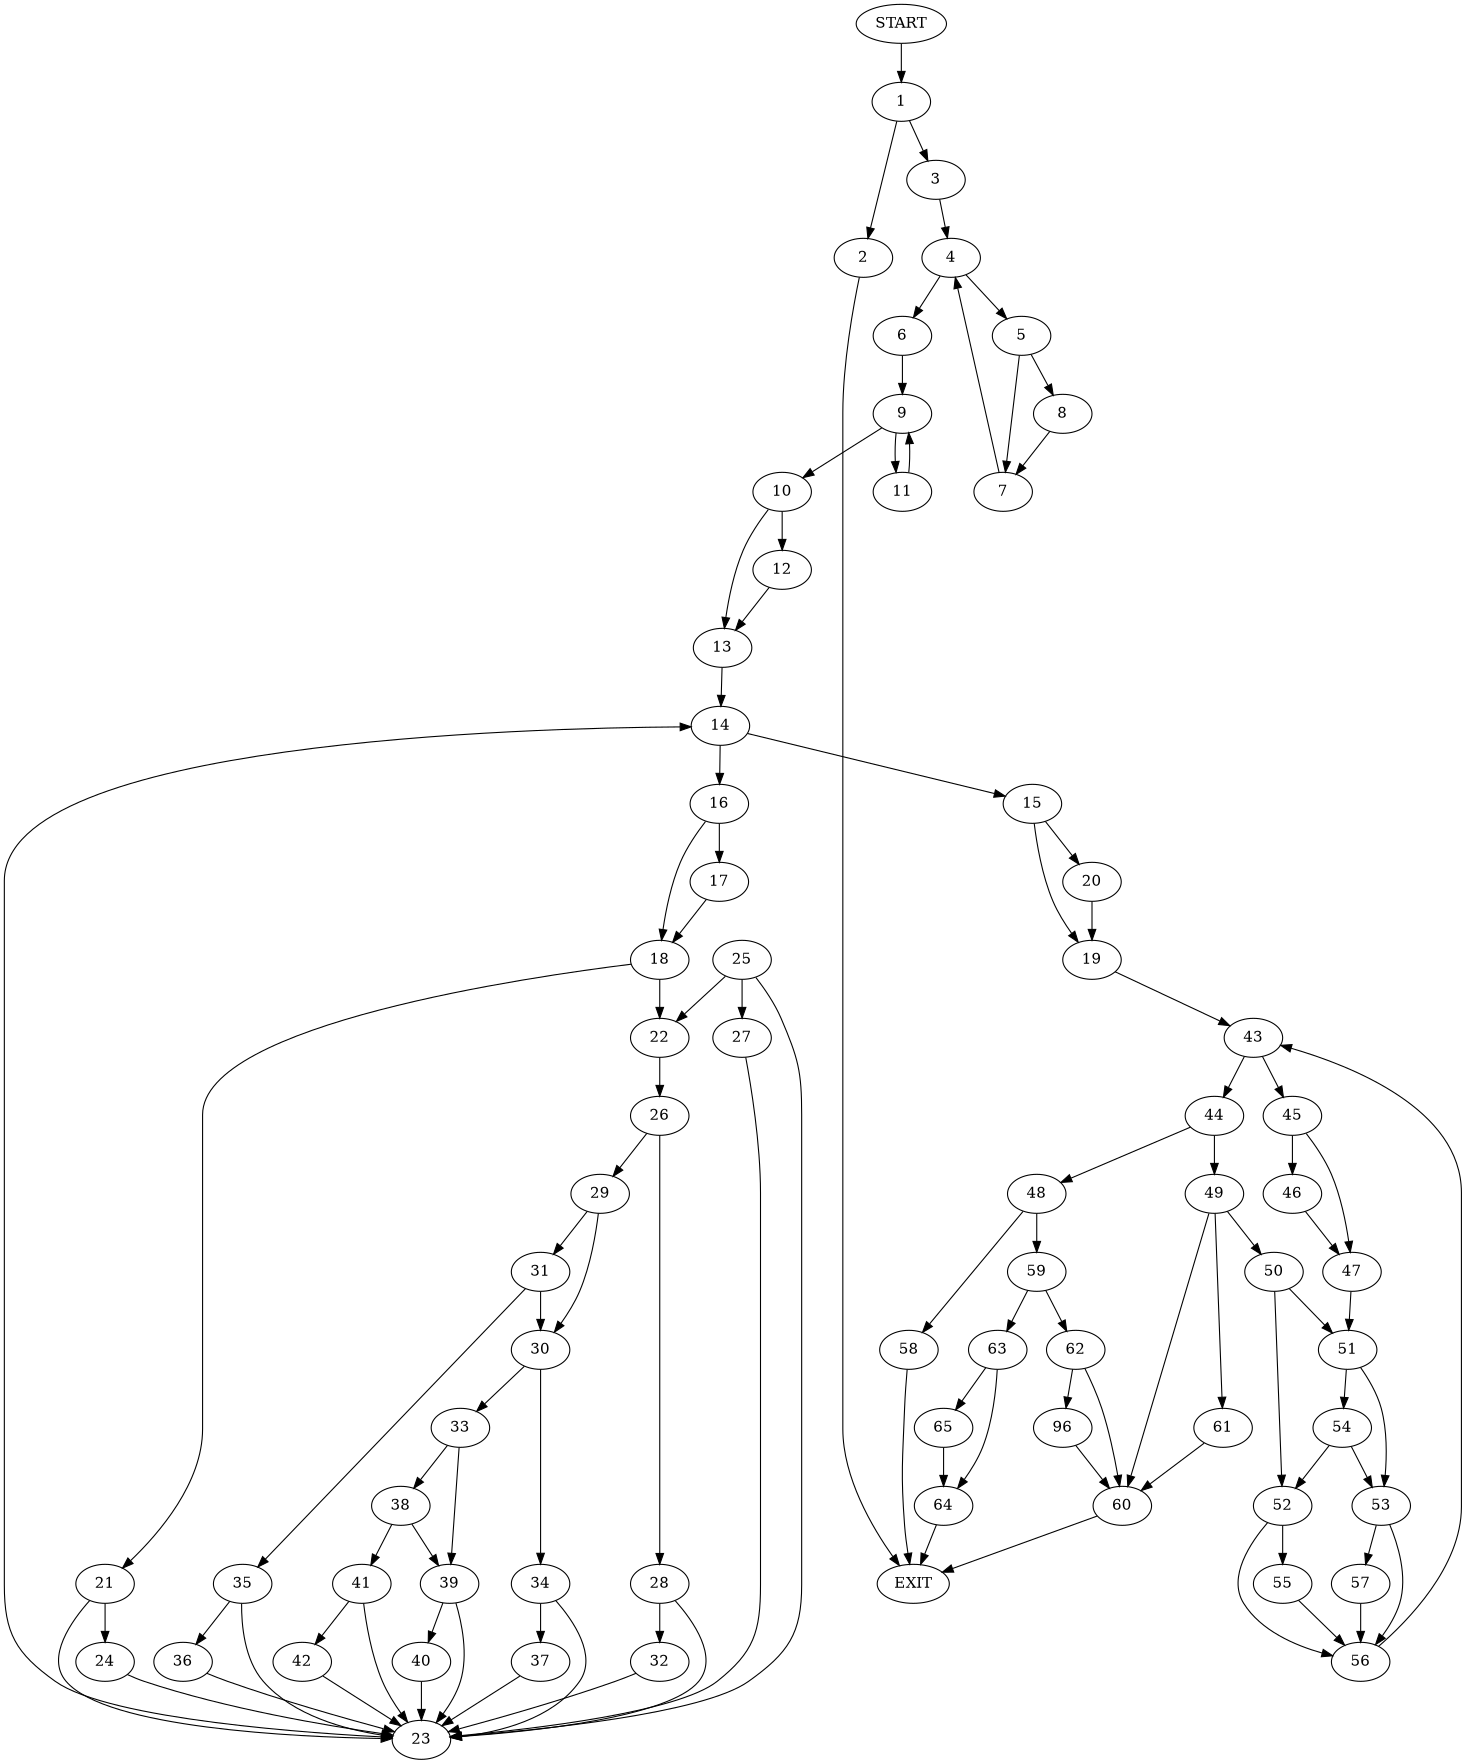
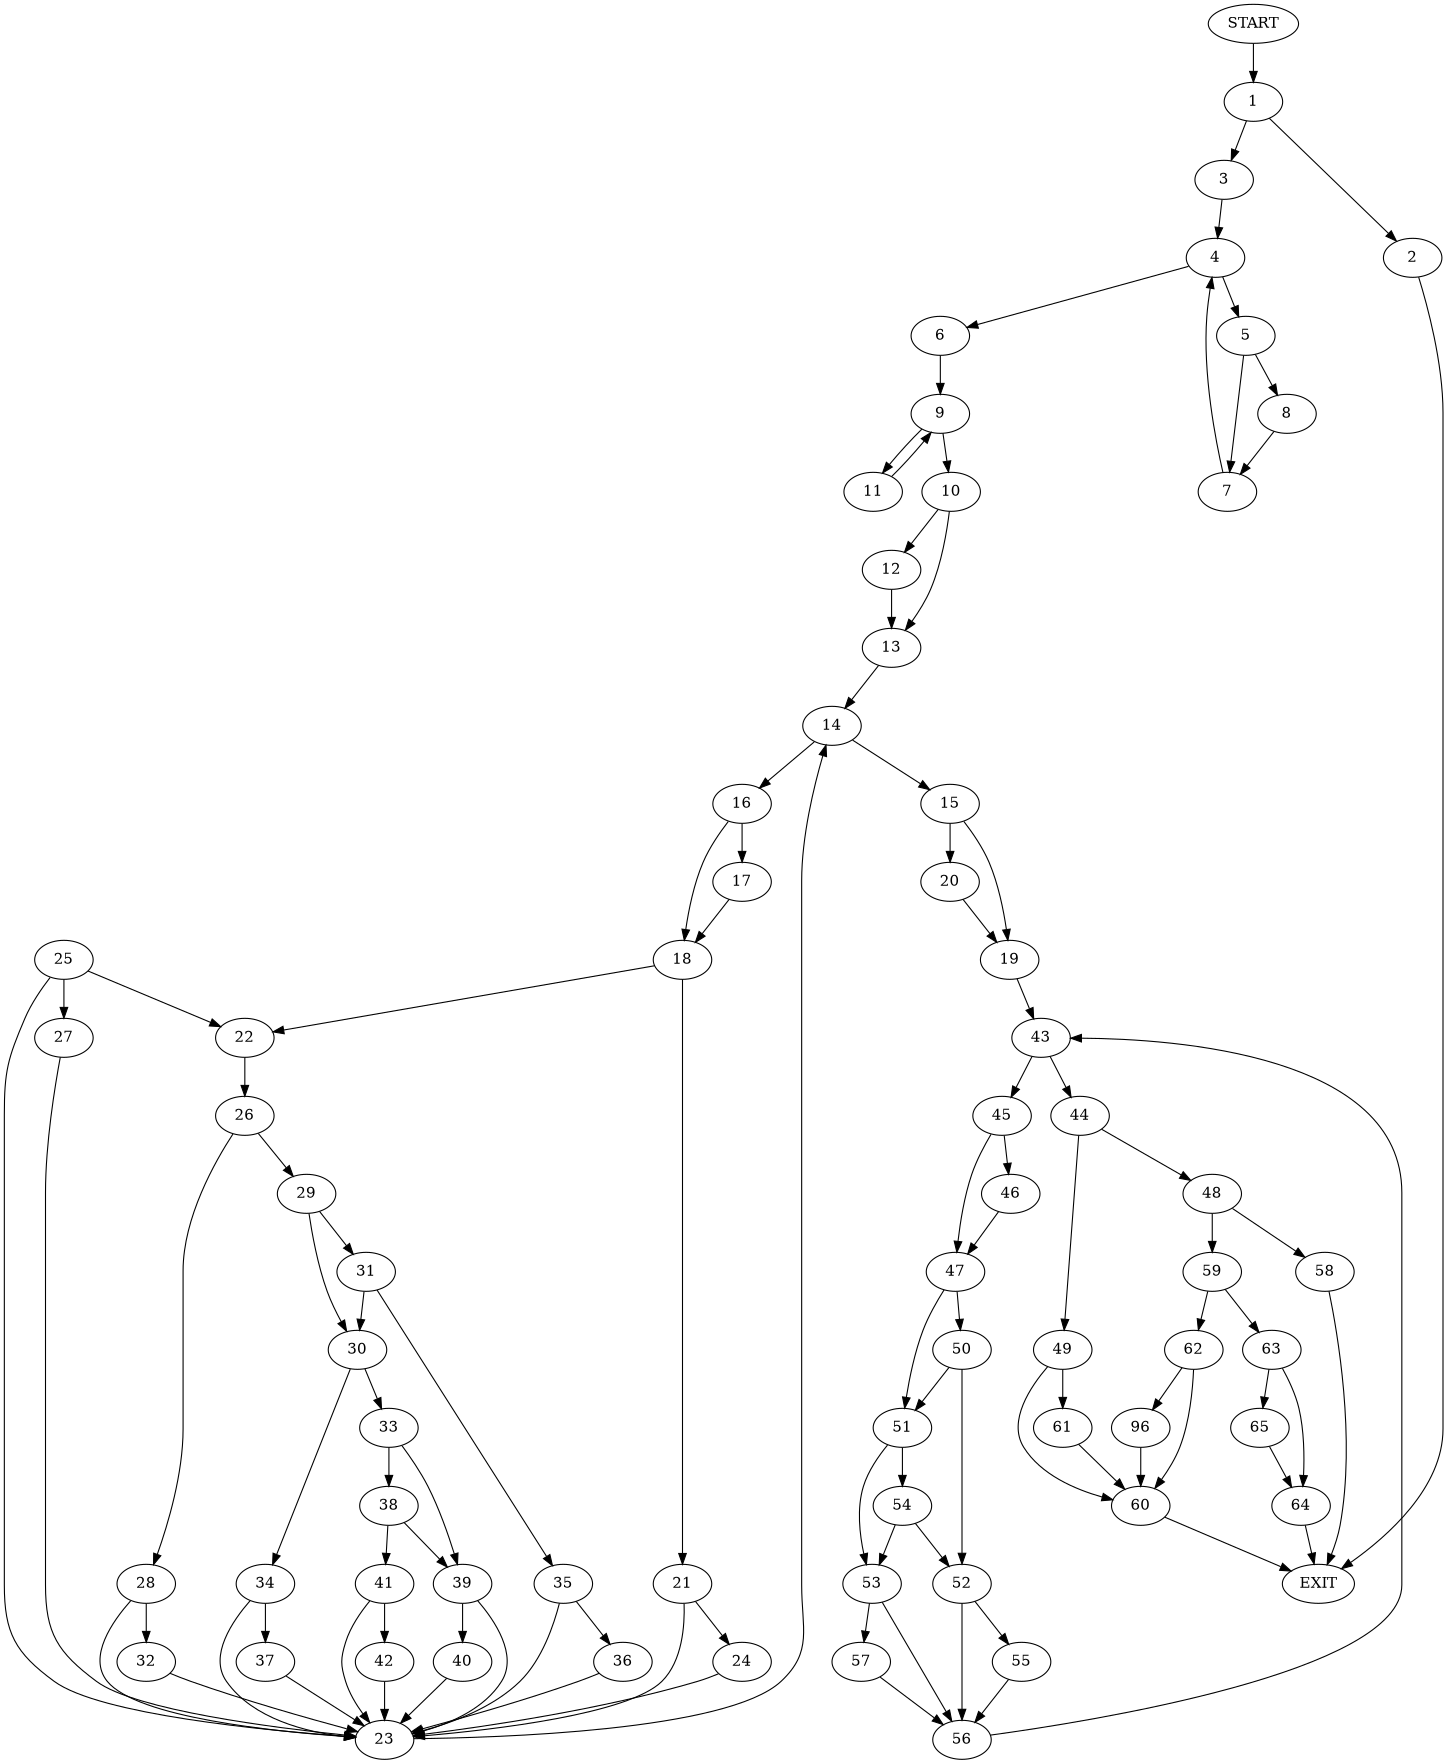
edge "49" -> "50": now "47" -> "50"
